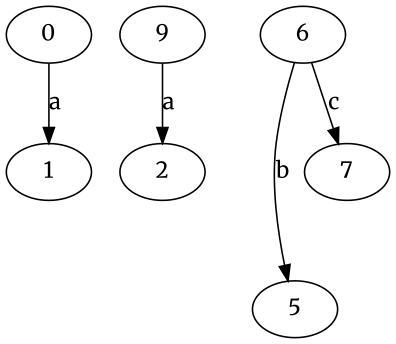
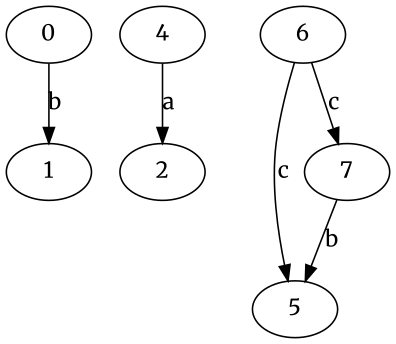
node "9": label "9" -> "4"
edge "0" -> "1": label "a" -> "b"
edge "6" -> "5": label "b" -> "c"
edge "7" -> "5": added, label "b"
